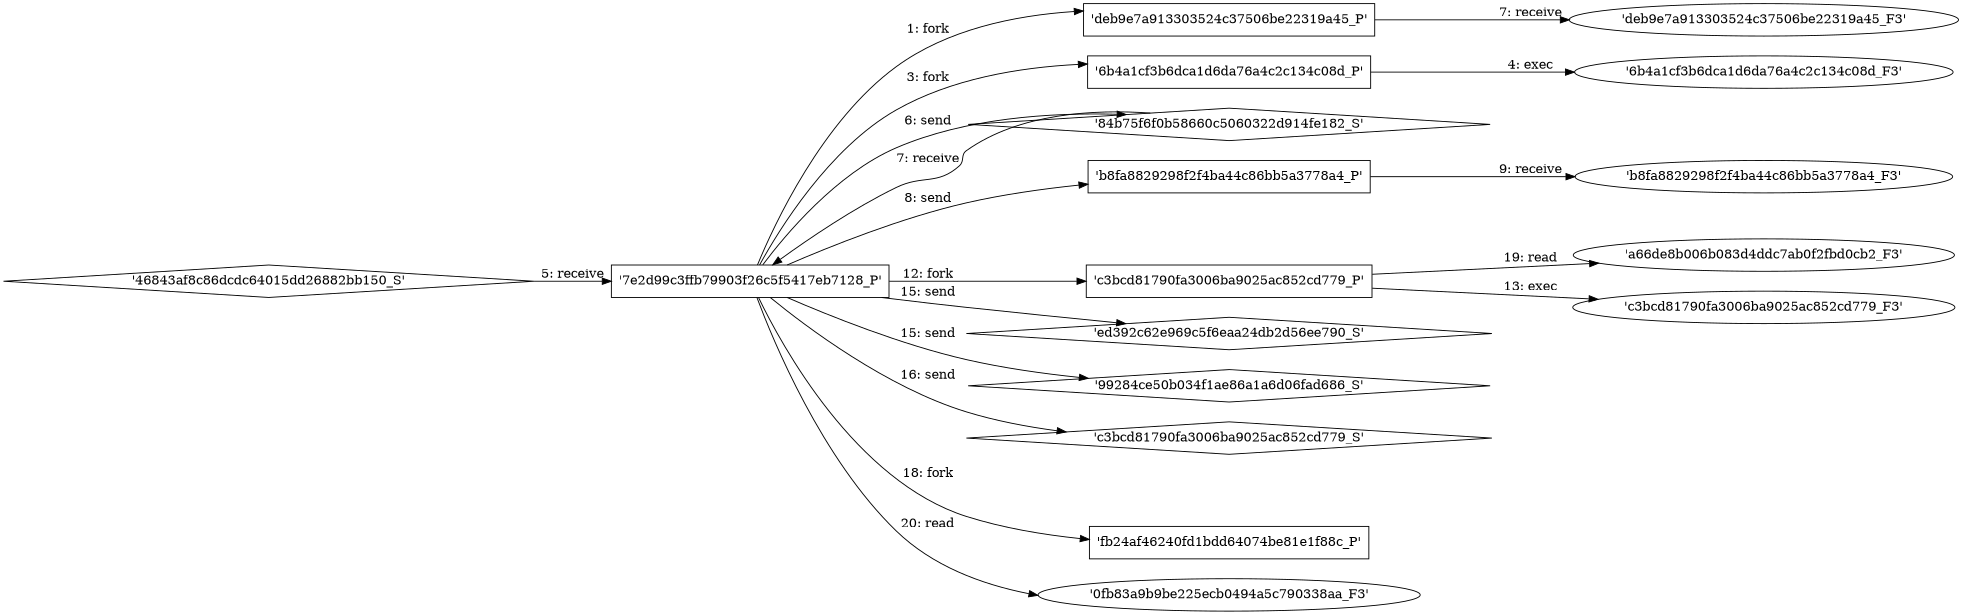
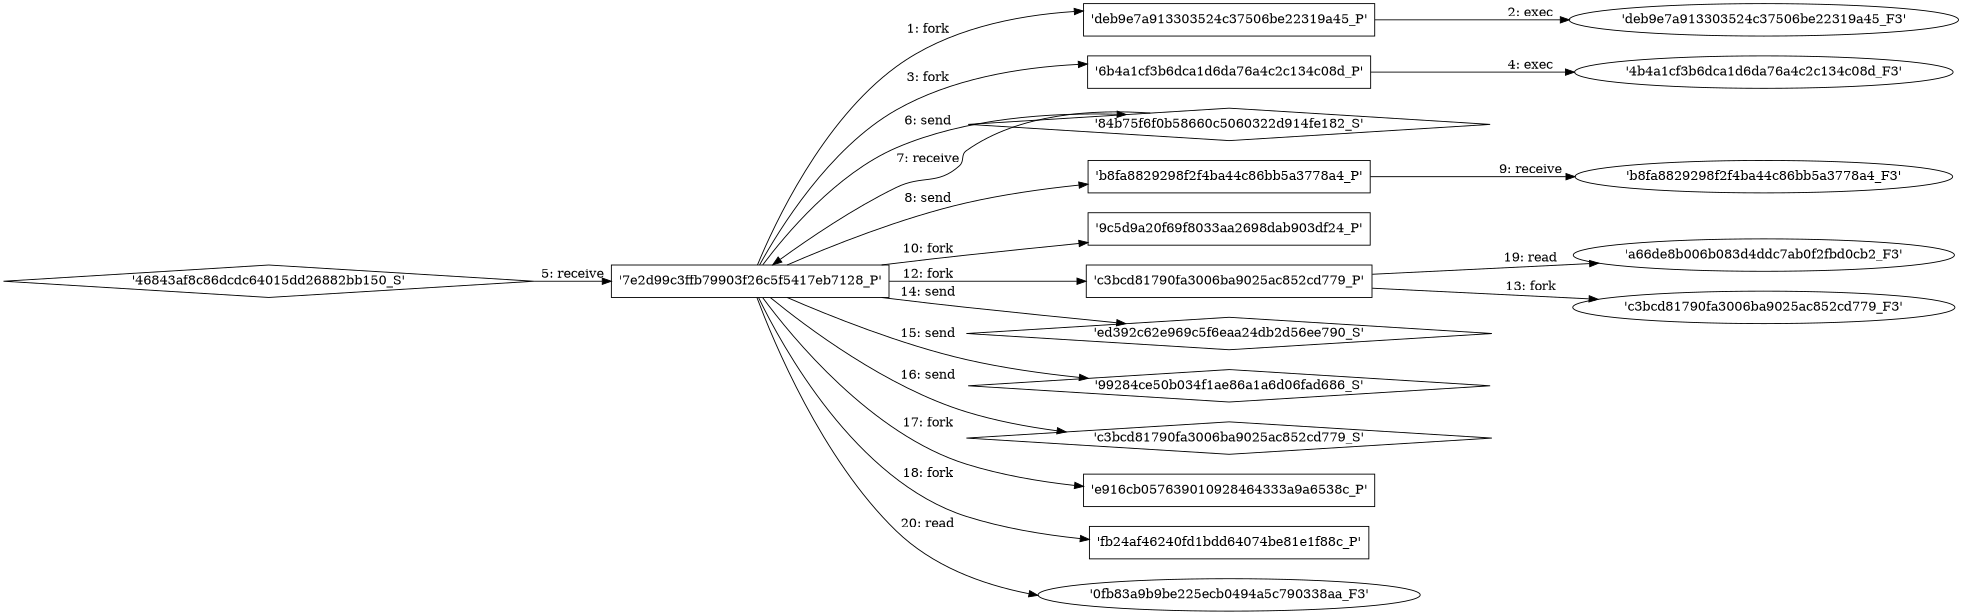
edge "'deb9e7a913303524c37506be22319a45_P'" -> "'deb9e7a913303524c37506be22319a45_F3'": label "7: receive" -> "2: exec"
node "'6b4a1cf3b6dca1d6da76a4c2c134c08d_F3'": label "'6b4a1cf3b6dca1d6da76a4c2c134c08d_F3'" -> "'4b4a1cf3b6dca1d6da76a4c2c134c08d_F3'"
node "'9c5d9a20f69f8033aa2698dab903df24_P'": added
edge "'c3bcd81790fa3006ba9025ac852cd779_P'" -> "'c3bcd81790fa3006ba9025ac852cd779_F3'": label "13: exec" -> "13: fork"
edge "'7e2d99c3ffb79903f26c5f5417eb7128_P'" -> "'ed392c62e969c5f6eaa24db2d56ee790_S'": label "15: send" -> "14: send"
node "'e916cb057639010928464333a9a6538c_P'": added
